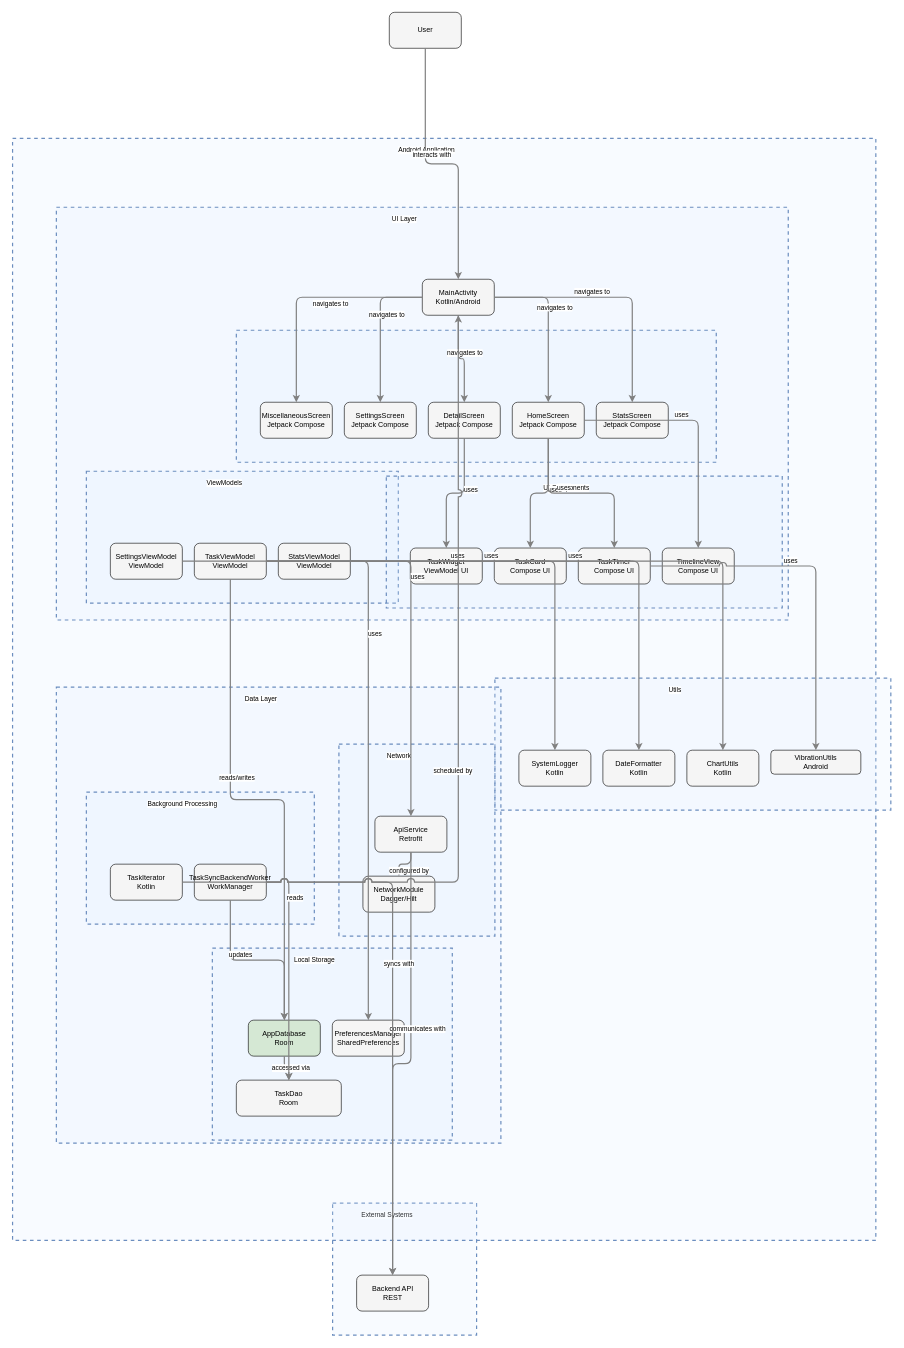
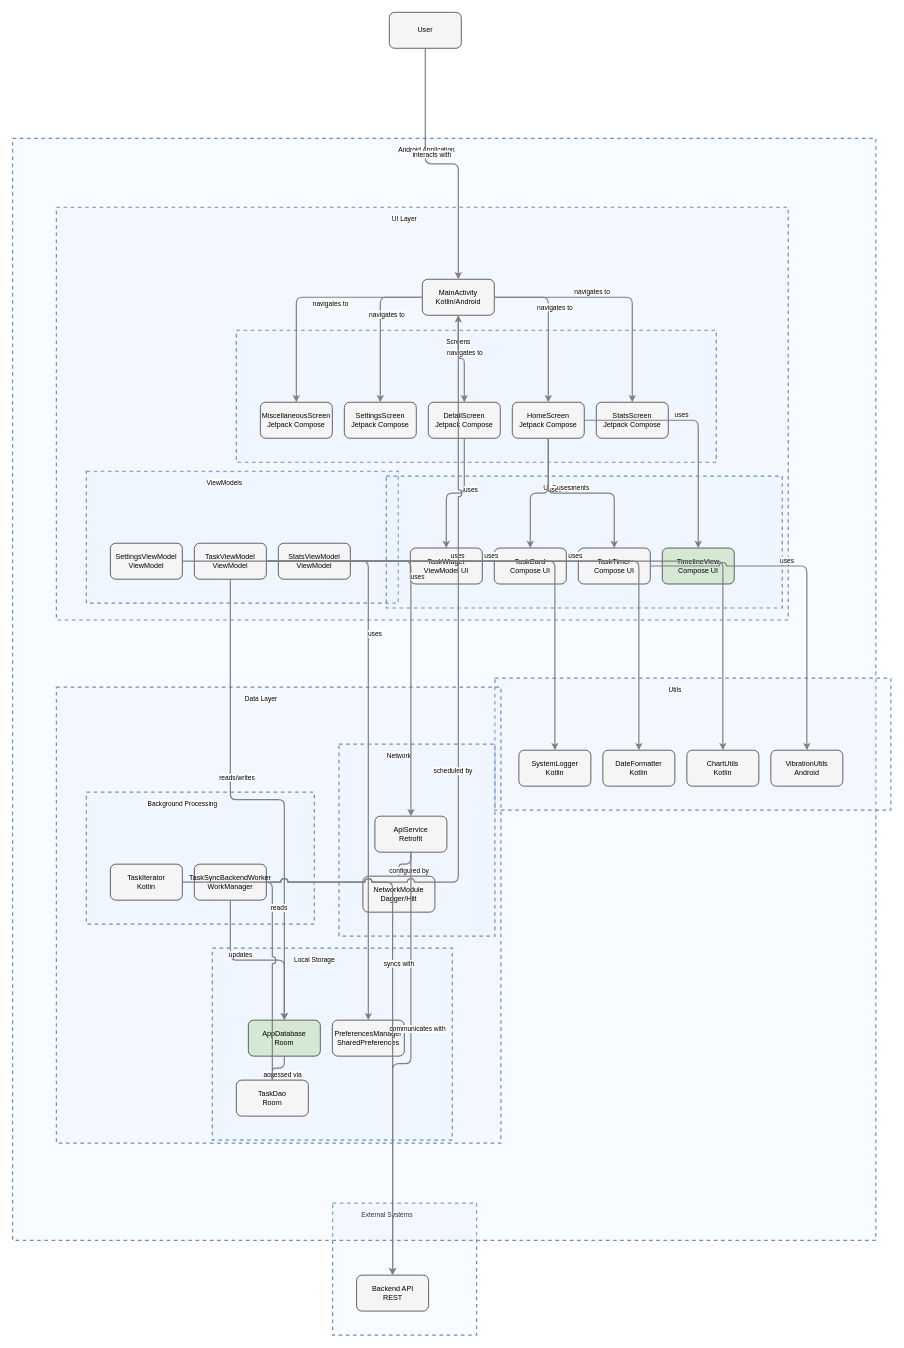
node "Screens": added
node "TimelineView Compose UI": fillcolor #f5f5f5 -> #d5e8d4
node "VibrationUtils Android": size 90x24 -> 72x36
node "TaskDao Room": size 105x36 -> 72x36
